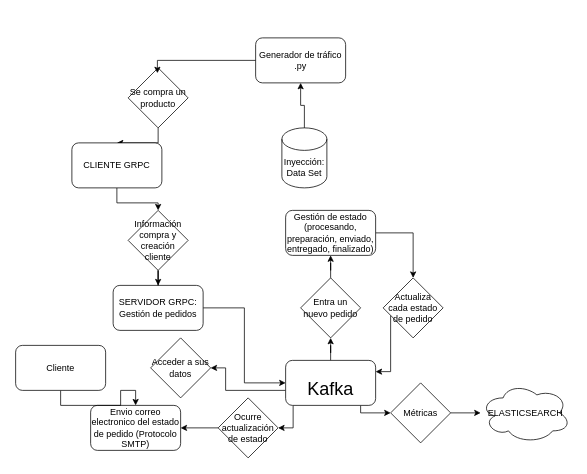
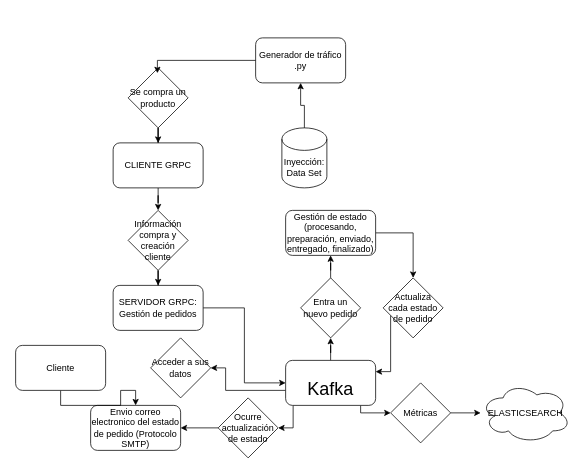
node "CLIENTE GRPC": moved (117, 165) -> (158, 165)
